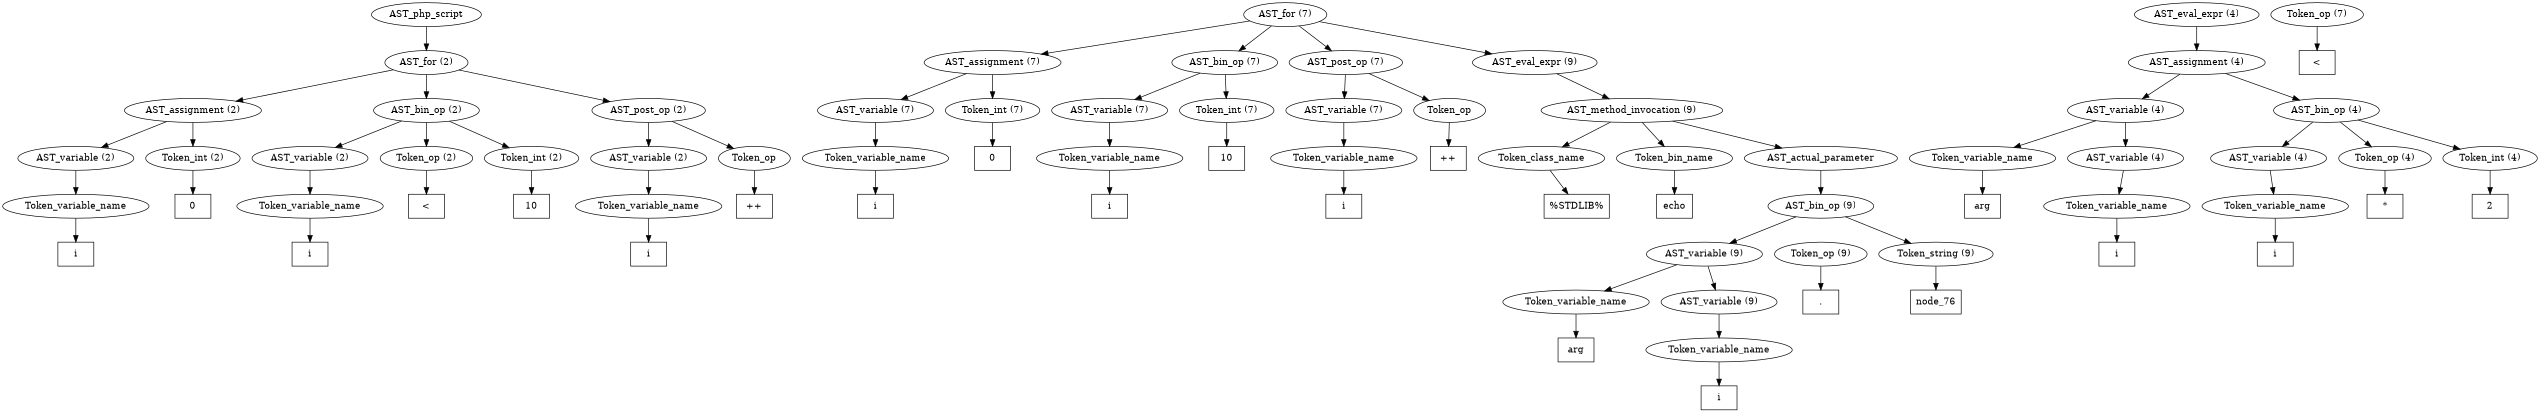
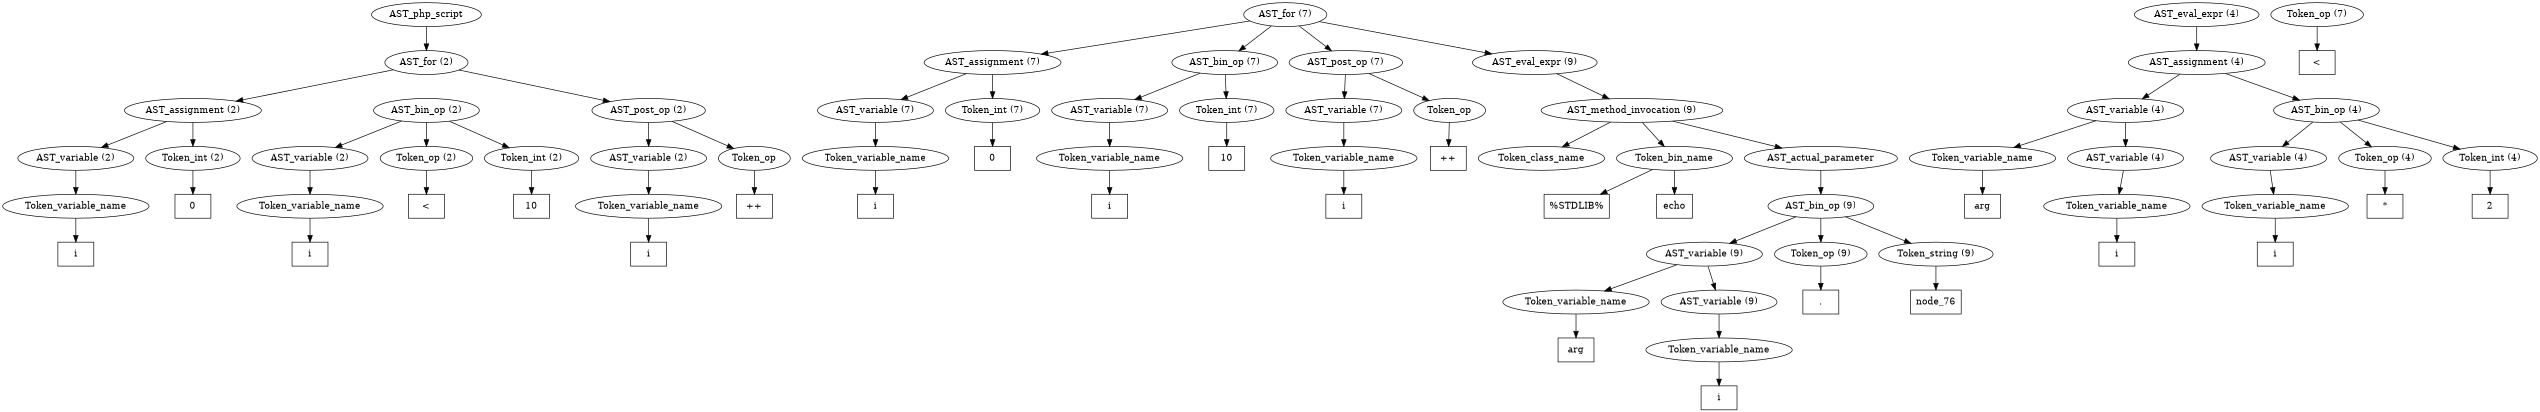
edge "AST_for (2)" -> "AST_bin_op (2)": removed
edge "Token_class_name" -> "%STDLIB%": now "Token_bin_name" -> "%STDLIB%"
edge "AST_bin_op (9)" -> "Token_op (9)": added
